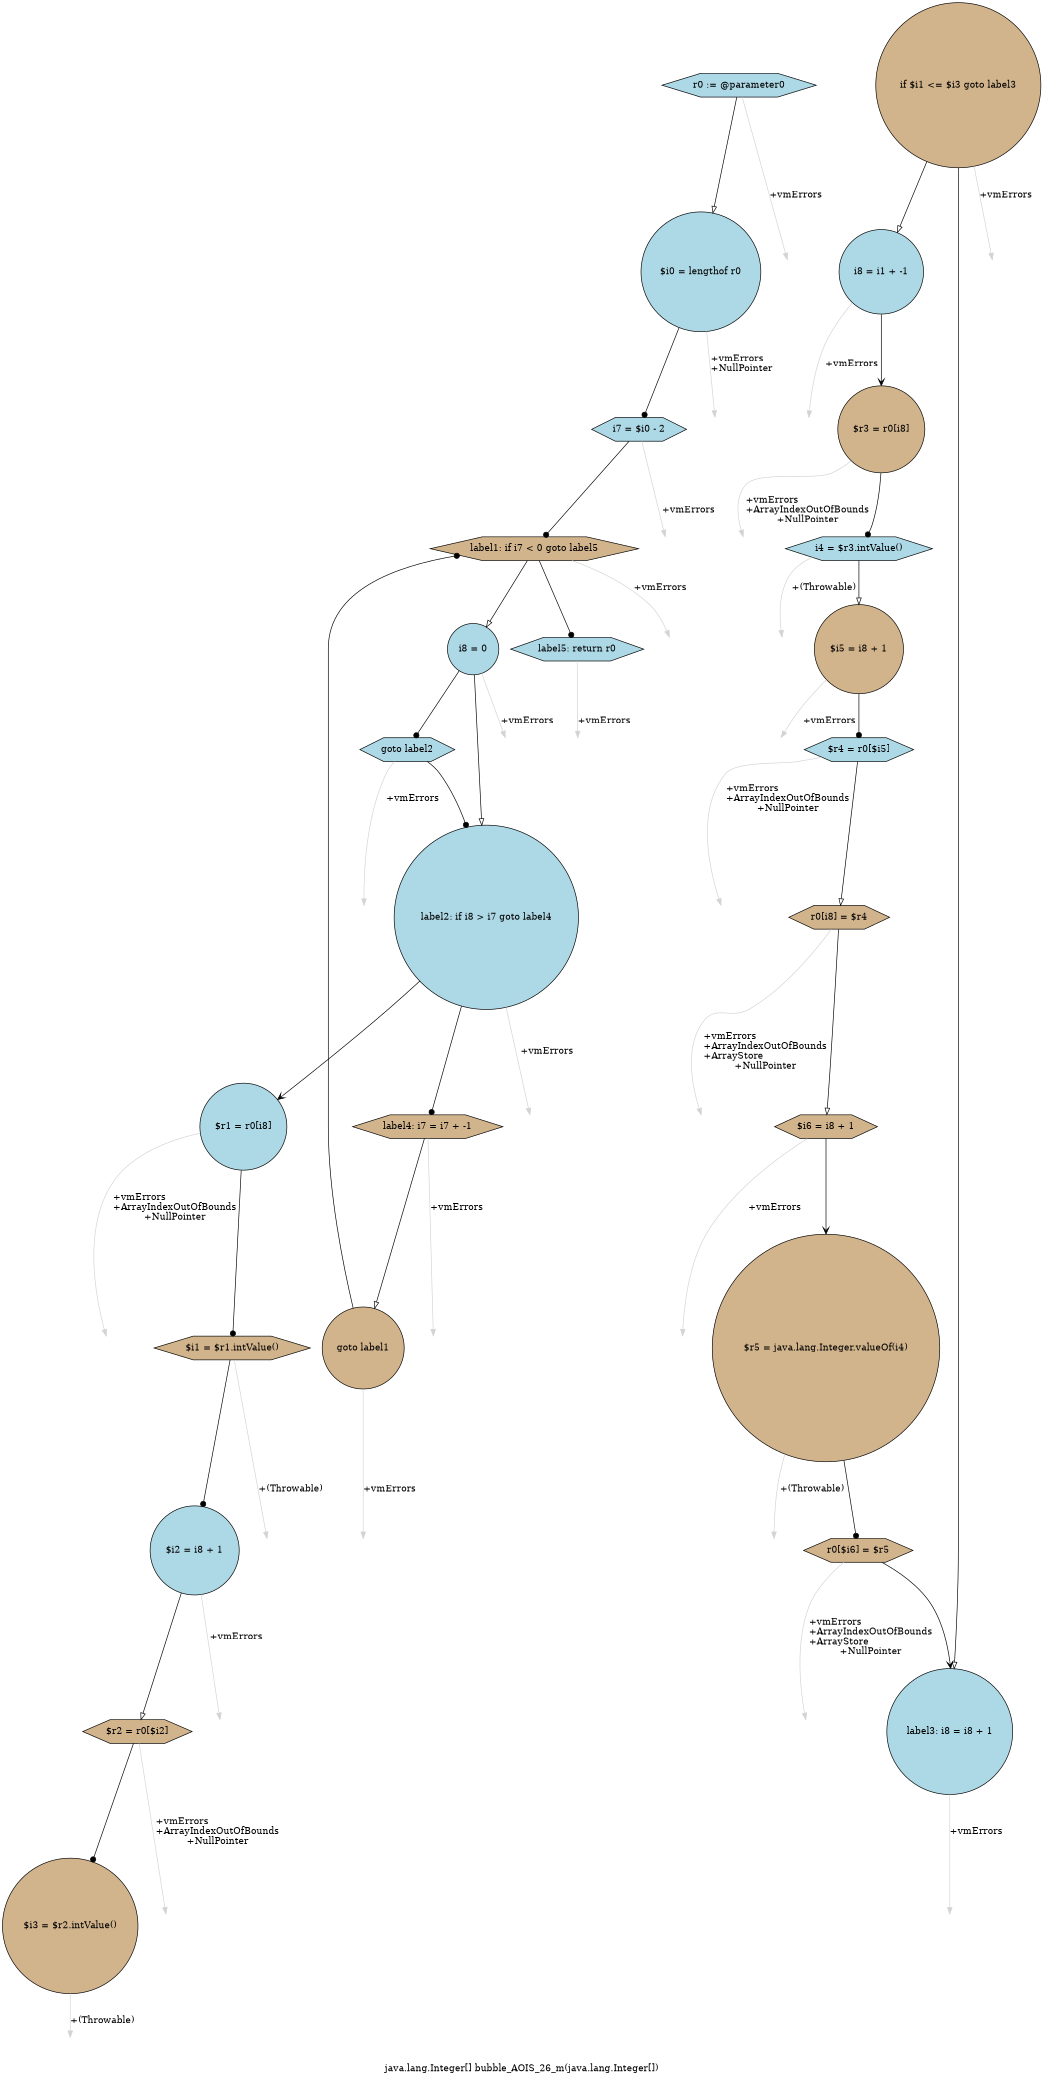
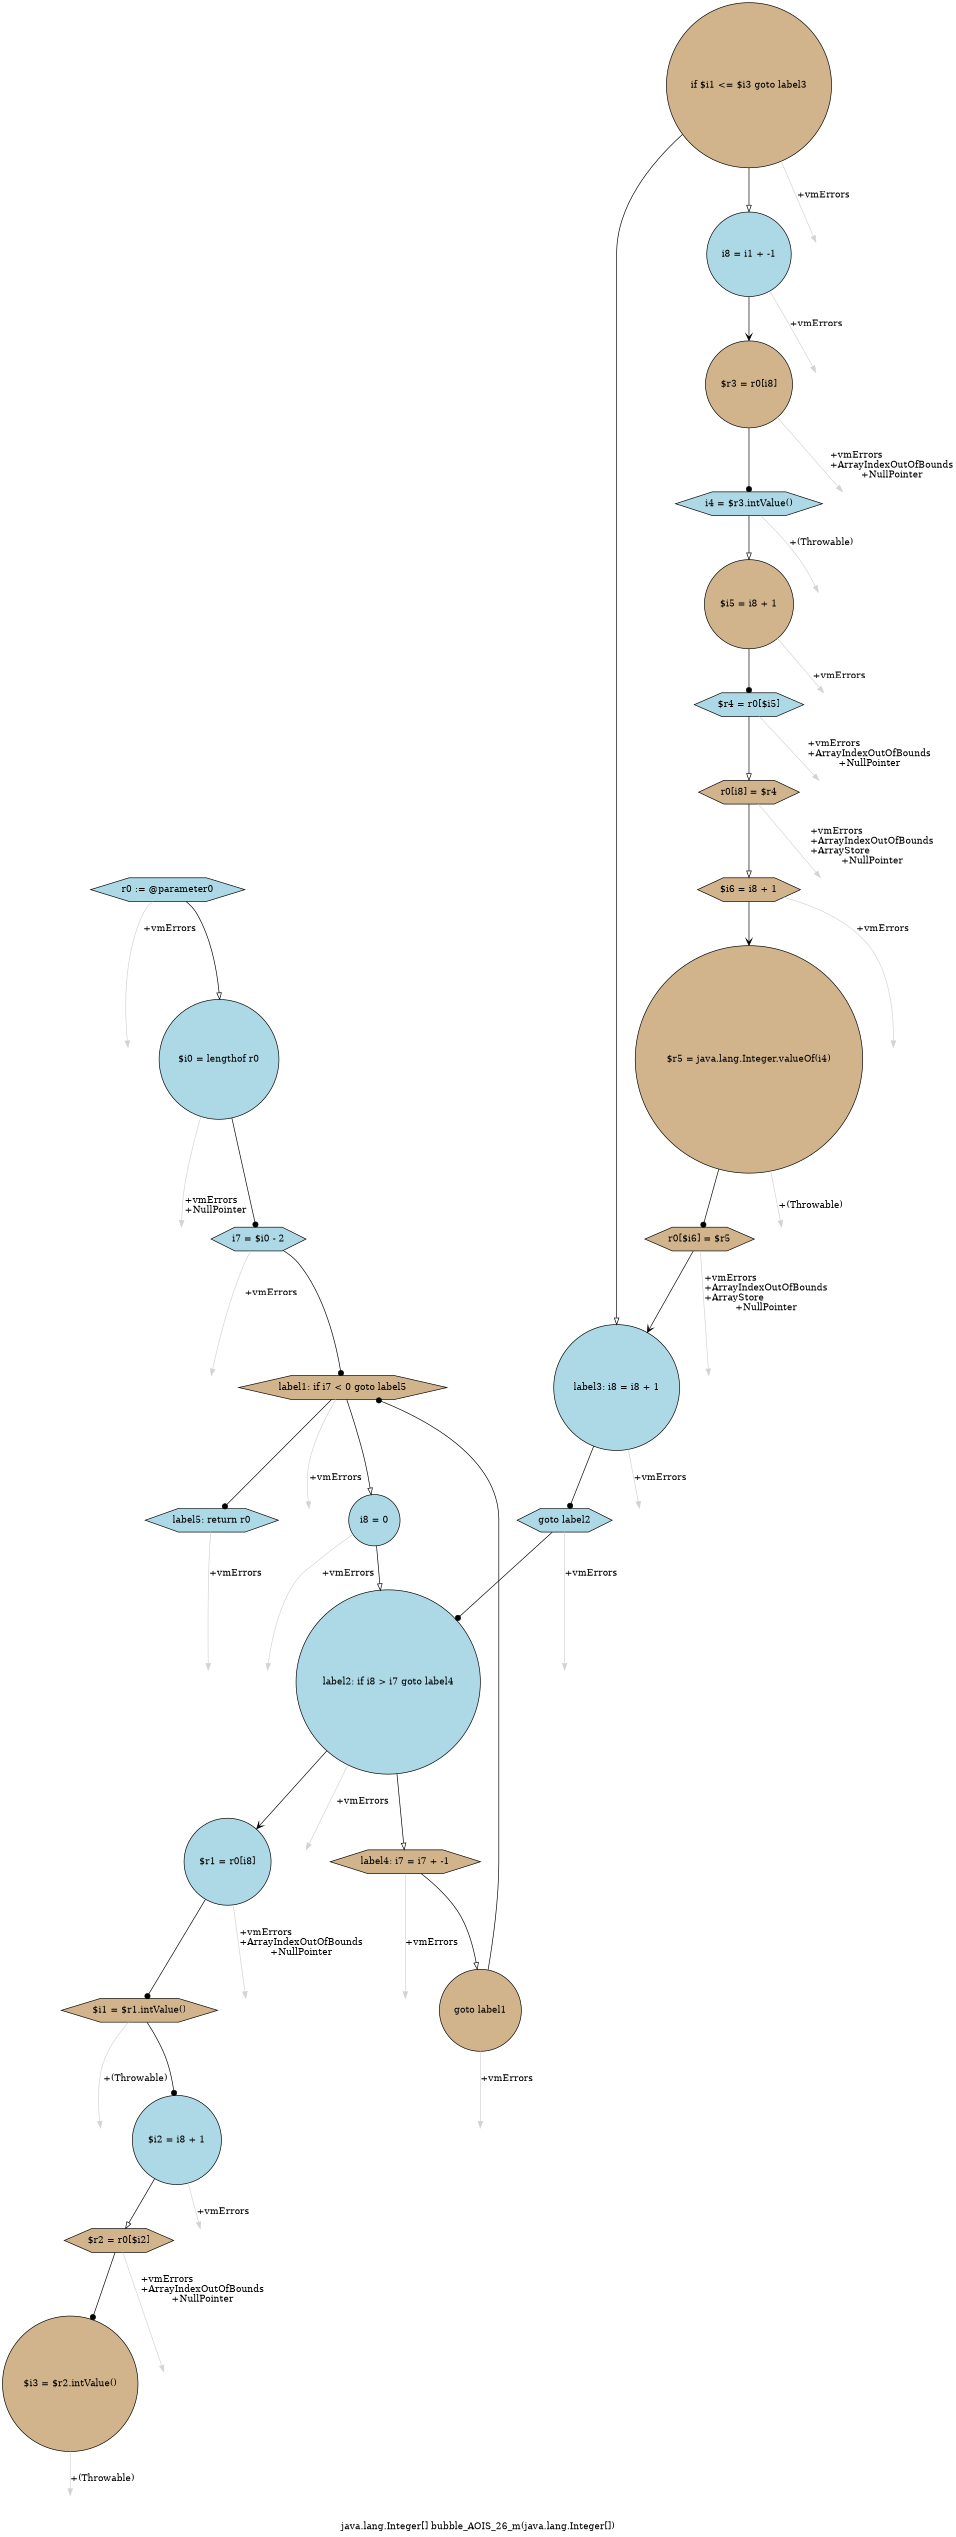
edge "i8 = 0" -> "goto label2": now "label3: i8 = i8 + 1" -> "goto label2"
edge "label2: if i8 > i7 goto label4" -> "label4: i7 = i7 + -1": arrowhead dot -> onormal
